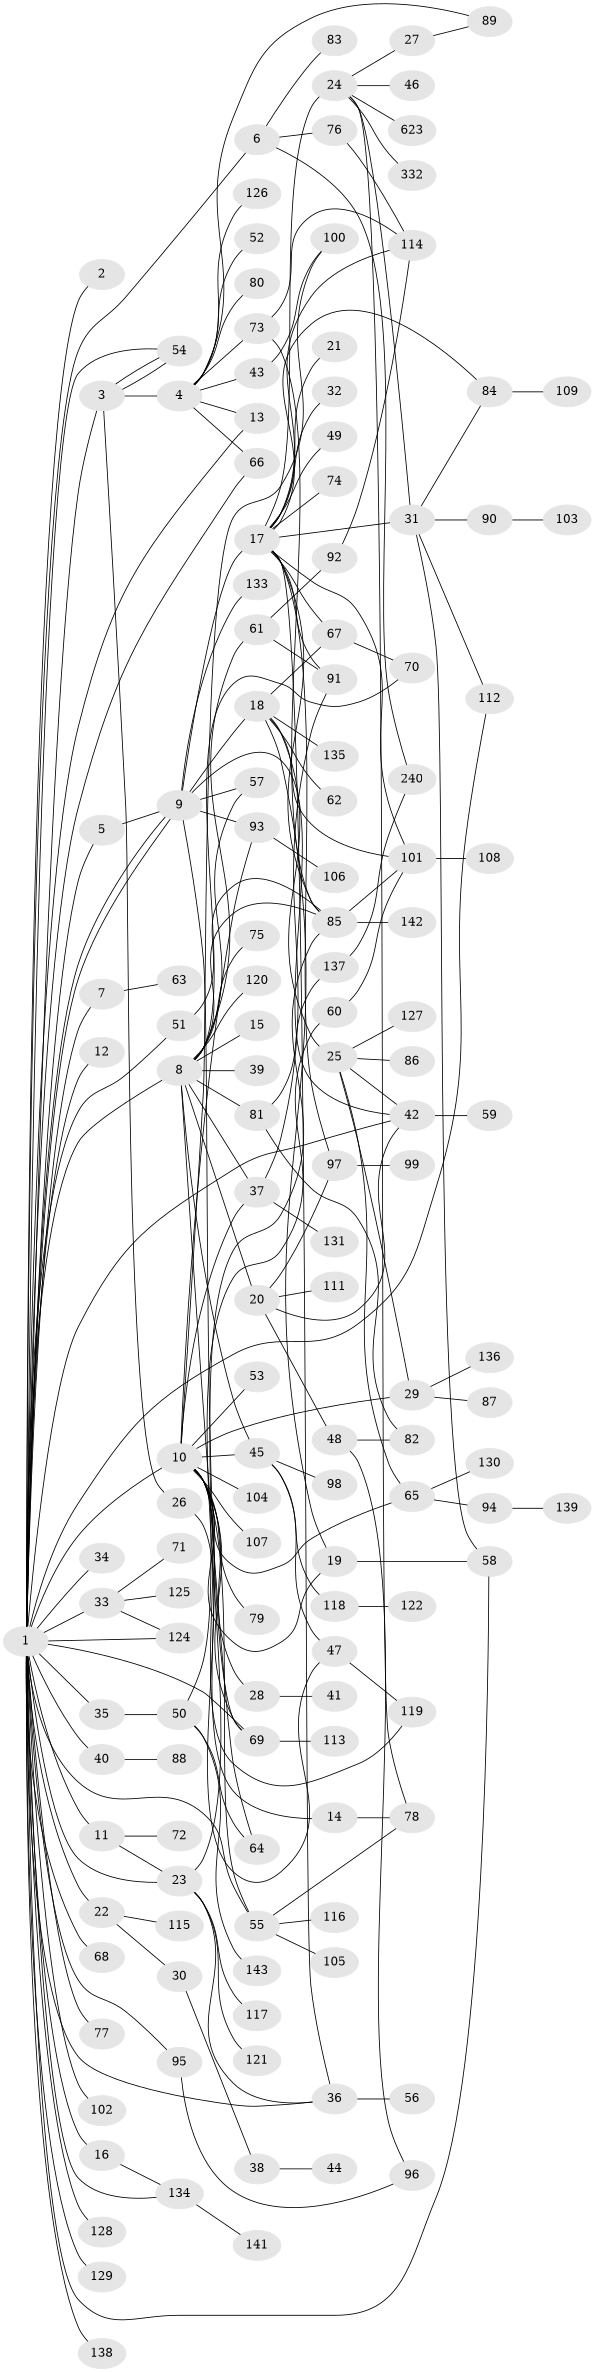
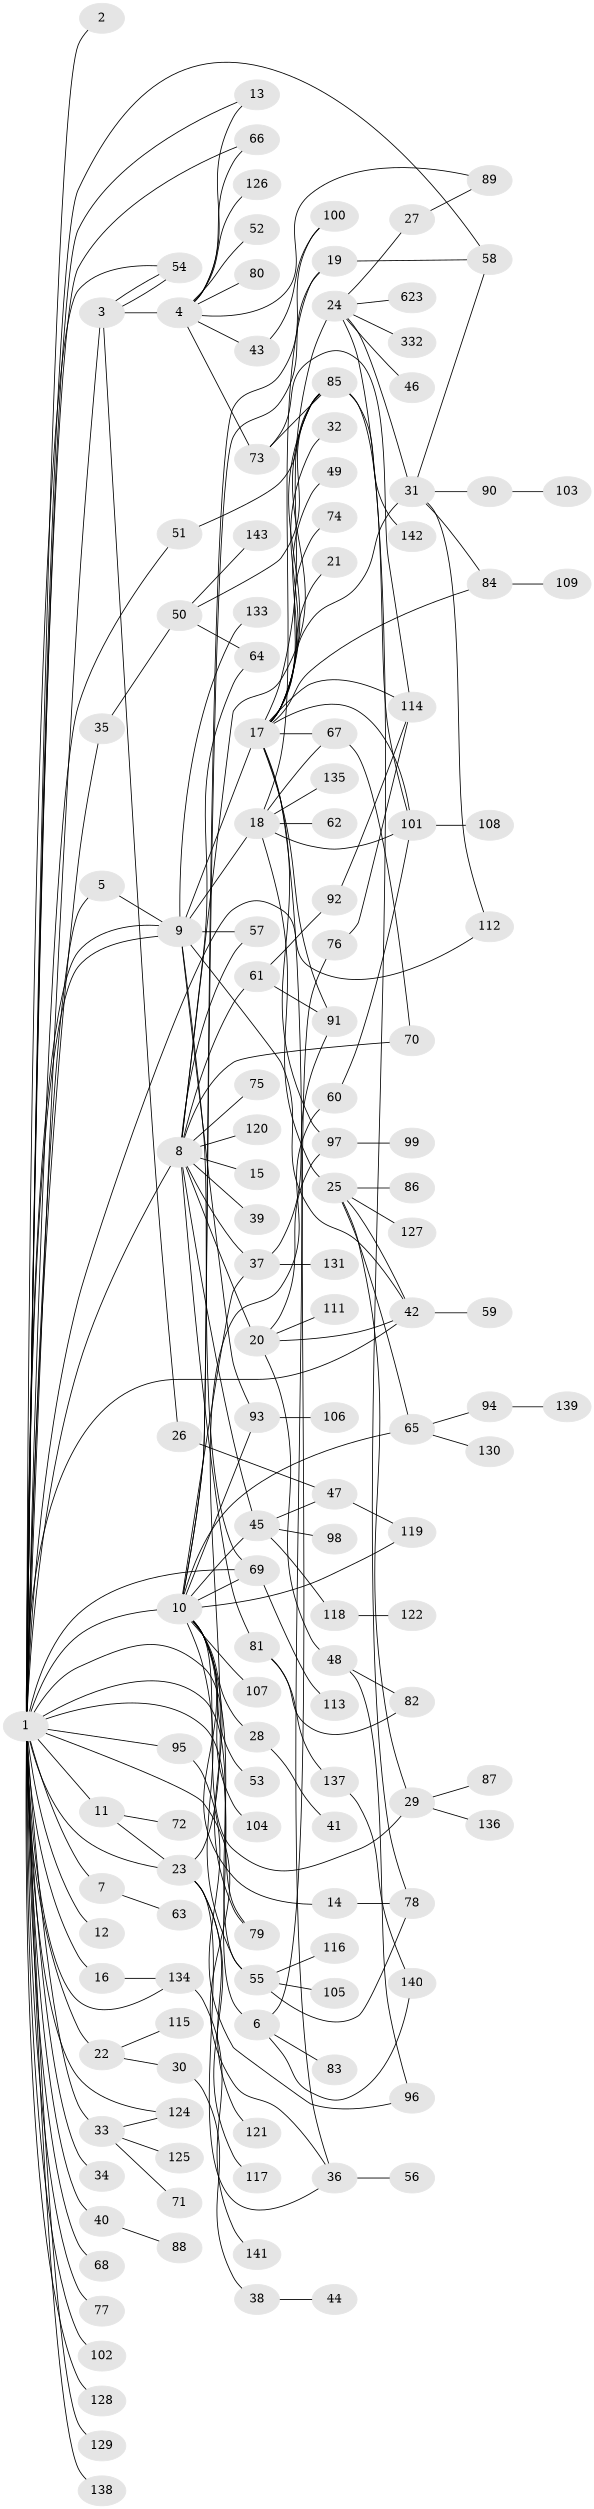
node "240": label "240" -> "140"
edge "1" -- "79": added
